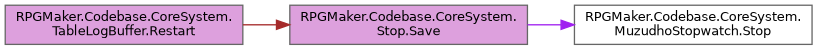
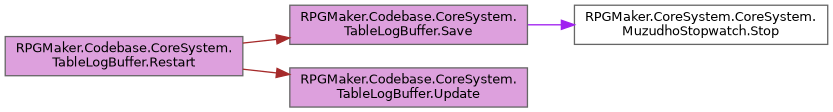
node "RPGMaker.Codebase.CoreSystem. Stop.Save": label "RPGMaker.Codebase.CoreSystem. Stop.Save" -> "RPGMaker.Codebase.CoreSystem. TableLogBuffer.Save"
node "RPGMaker.Codebase.CoreSystem. MuzudhoStopwatch.Stop": label "RPGMaker.Codebase.CoreSystem. MuzudhoStopwatch.Stop" -> "RPGMaker.CoreSystem.CoreSystem. MuzudhoStopwatch.Stop"
node "RPGMaker.Codebase.CoreSystem. TableLogBuffer.Update": added
